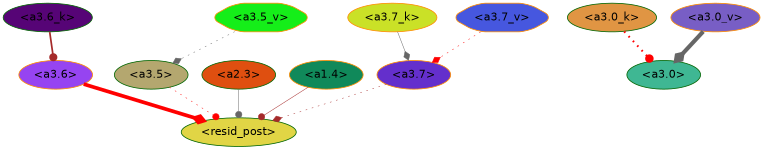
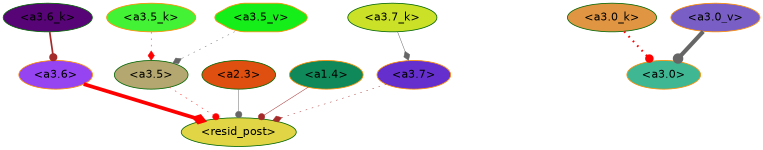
node "<a3.5_k>": added
node "<a3.7_k>": color darkorange -> darkgreen
node "<a3.7_v>": removed
edge "<a3.0_v>" -> "<a3.0>": arrowhead diamond -> dot
node "<a3.0>": color darkgreen -> darkorange
